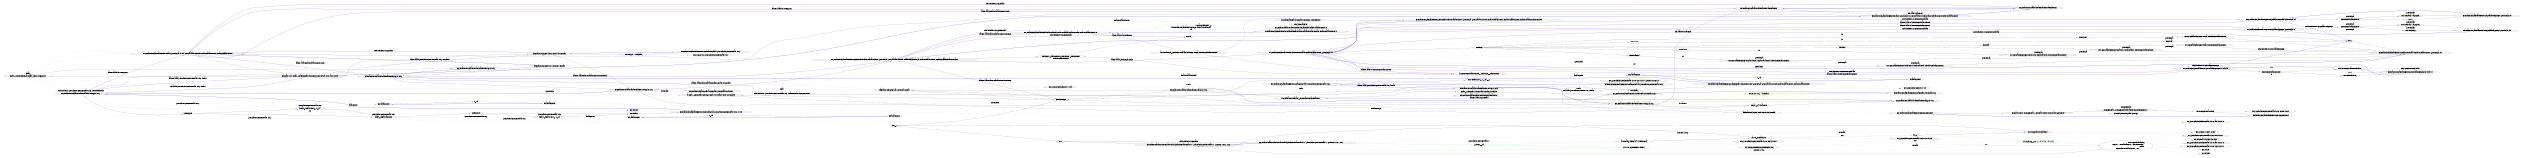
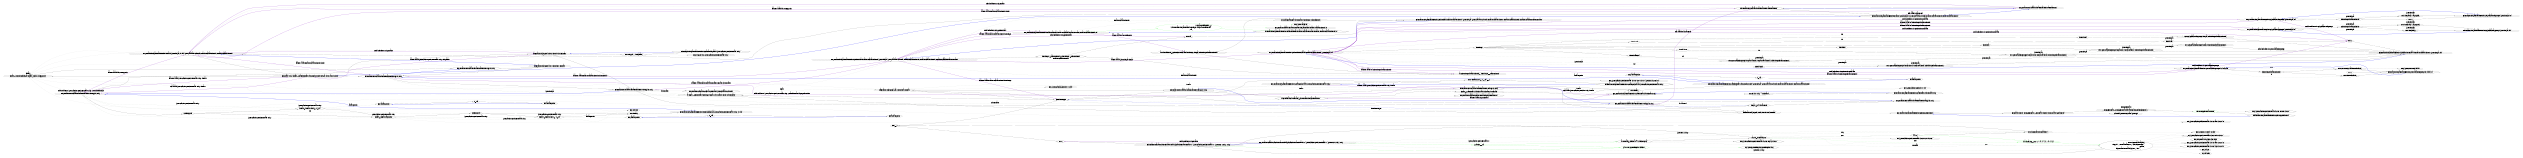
edge "var enumerable = collection as T[] ?? collection.ToArray()" -> "return objectFormatter(enumerable.First());": label "enumerable" -> "string"
